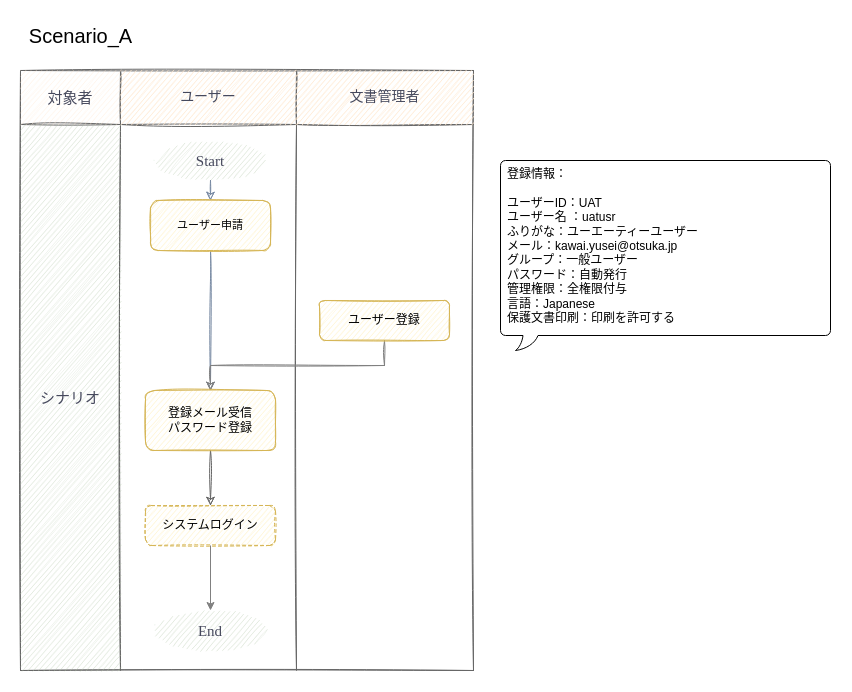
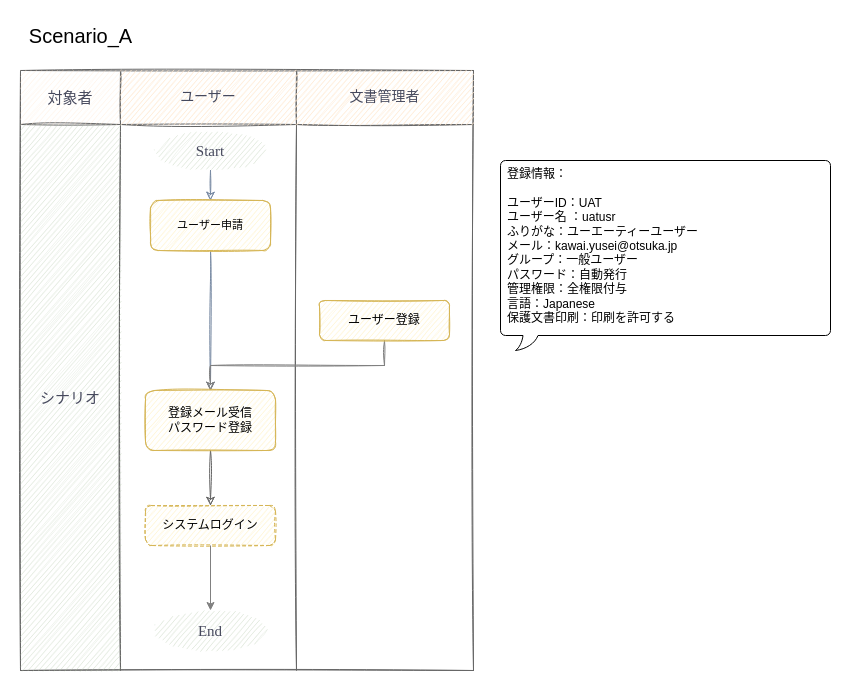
node "Start": moved (211, 161) -> (211, 151)
